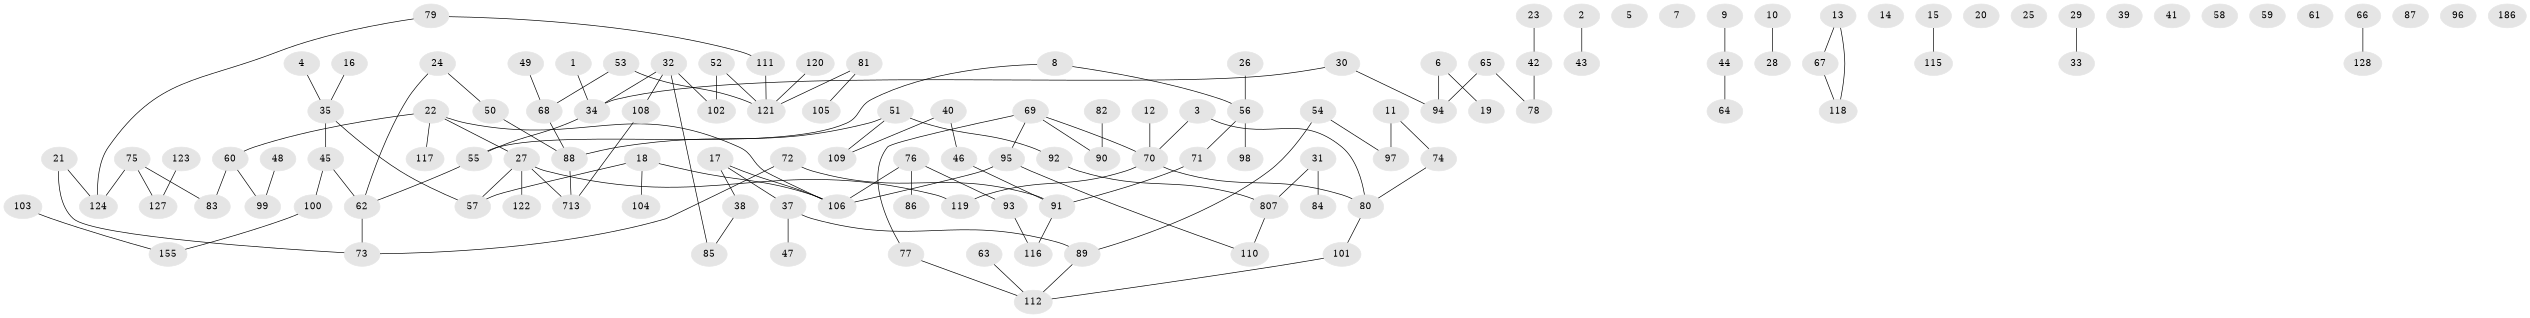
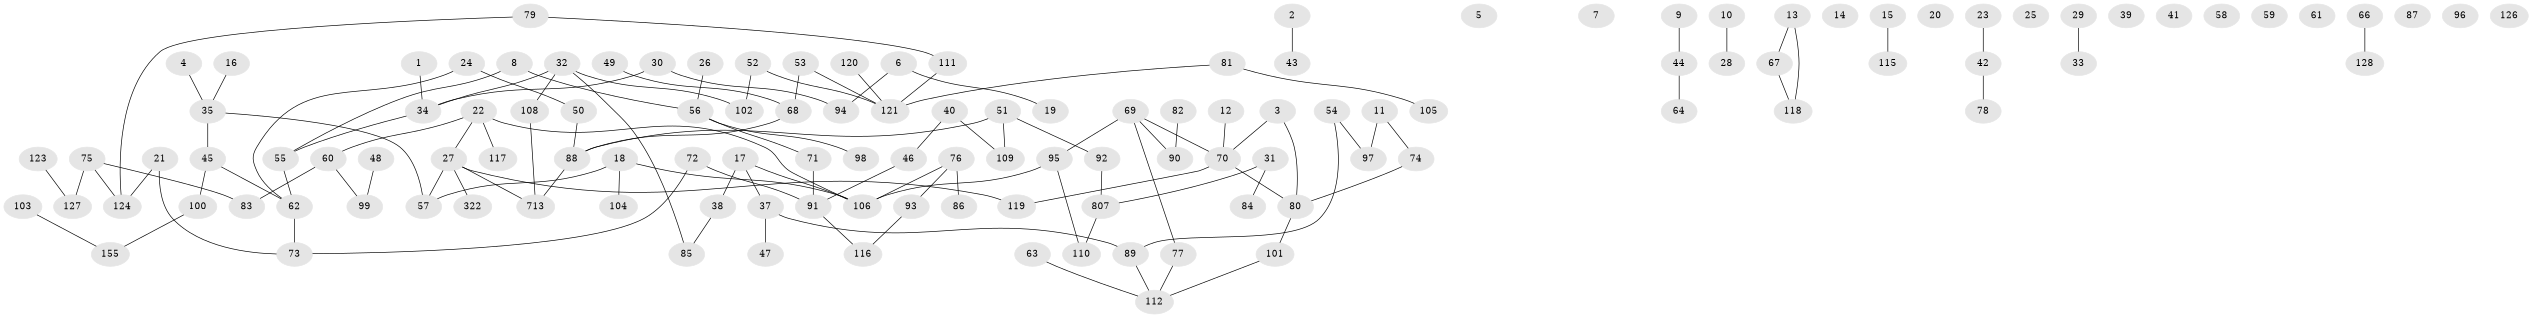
node "186": label "186" -> "126"
node "65": removed
node "122": label "122" -> "322"
